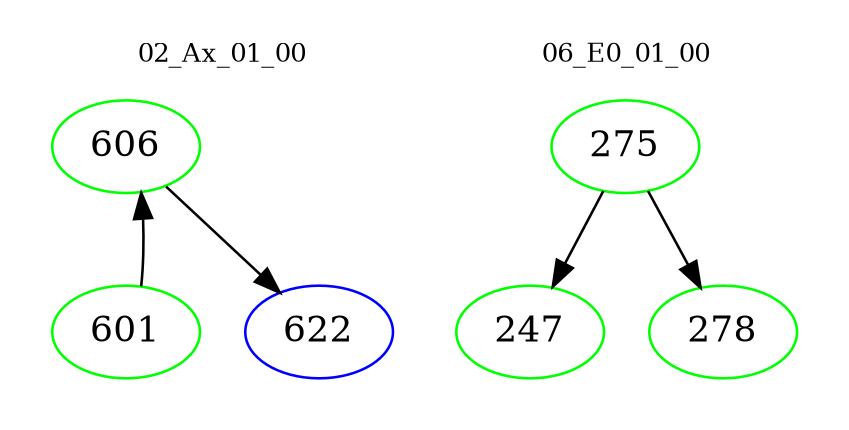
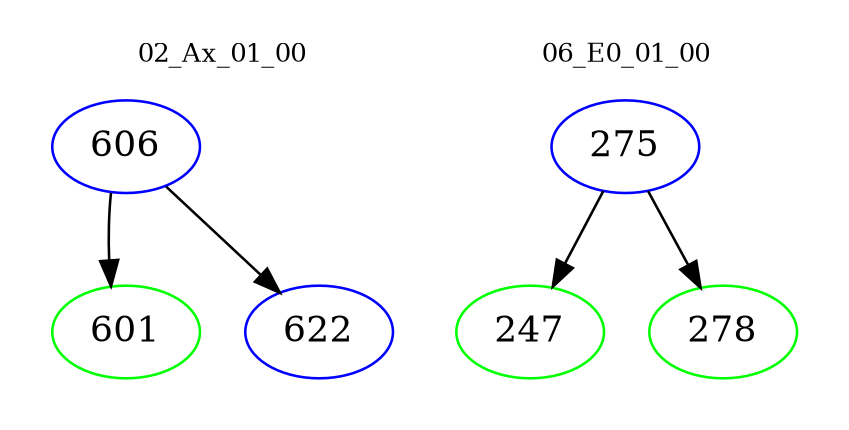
node "606": color green -> blue
node "275": color green -> blue
edge "601" -> "606": reversed
